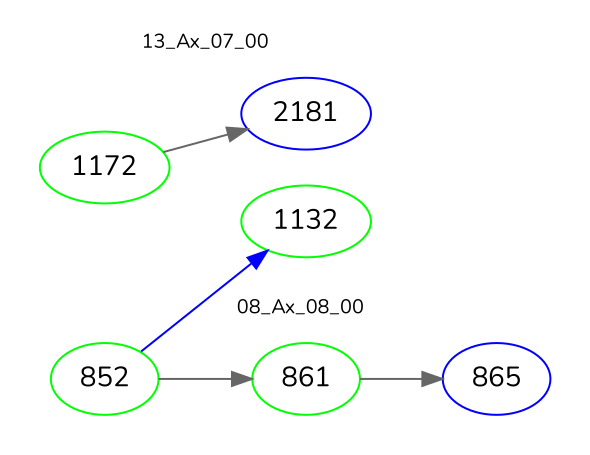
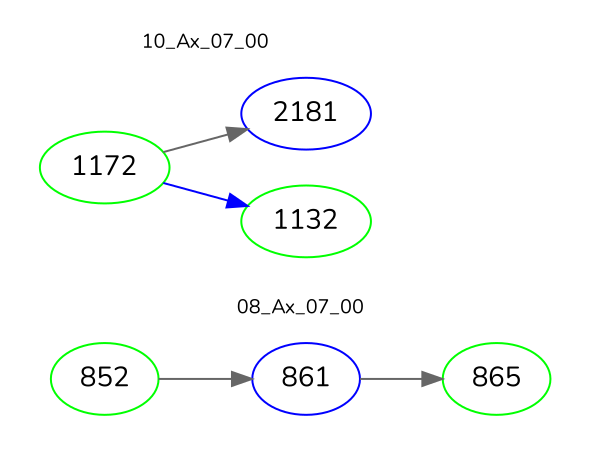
cluster "13_Ax_07_00": label "13_Ax_07_00" -> "10_Ax_07_00"
edge "852" -> "1132": now "1172" -> "1132"
cluster "08_Ax_08_00": label "08_Ax_08_00" -> "08_Ax_07_00"
node "861": color green -> blue
node "865": color blue -> green
